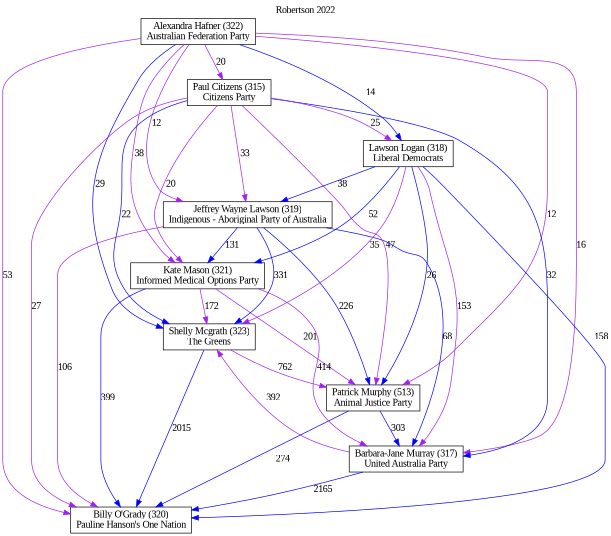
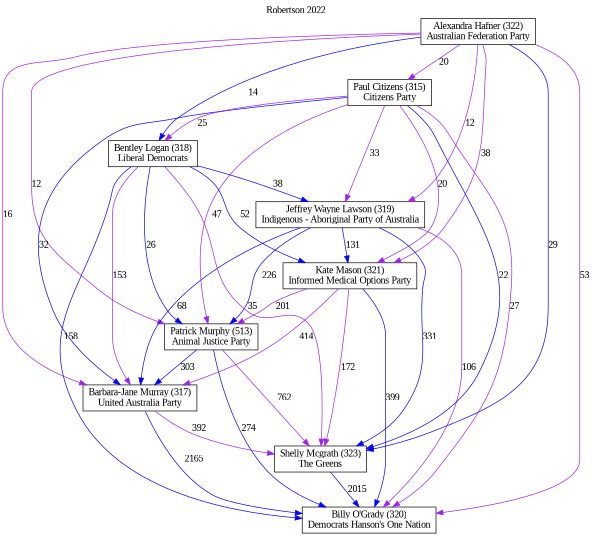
node "Lawson Logan (318) Liberal Democrats": label "Lawson Logan (318) Liberal Democrats" -> "Bentley Logan (318) Liberal Democrats"
edge "Shelly Mcgrath (323) The Greens" -> "Patrick Murphy (513) Animal Justice Party": reversed
node "Billy O'Grady (320) Pauline Hanson's One Nation": label "Billy O'Grady (320) Pauline Hanson's One Nation" -> "Billy O'Grady (320) Democrats Hanson's One Nation"
